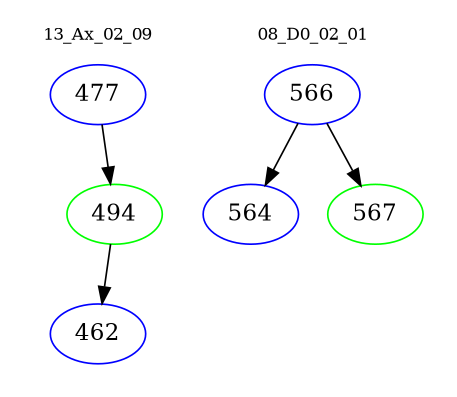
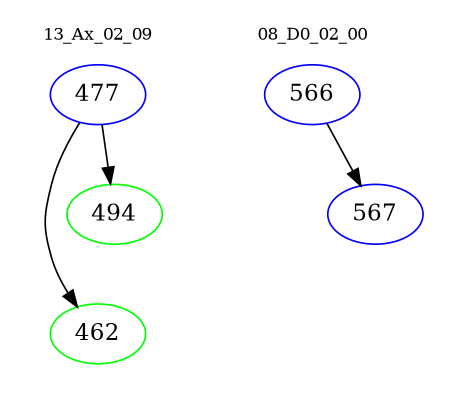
cluster "08_D0_02_01": label "08_D0_02_01" -> "08_D0_02_00"
node "564": removed
node "567": color green -> blue
edge "494" -> "462": now "477" -> "462"
node "462": color blue -> green
